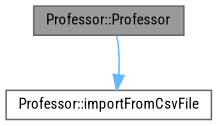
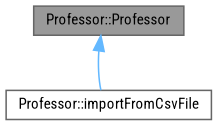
edge "Professor::Professor" -> "Professor::importFromCsvFile": reversed
